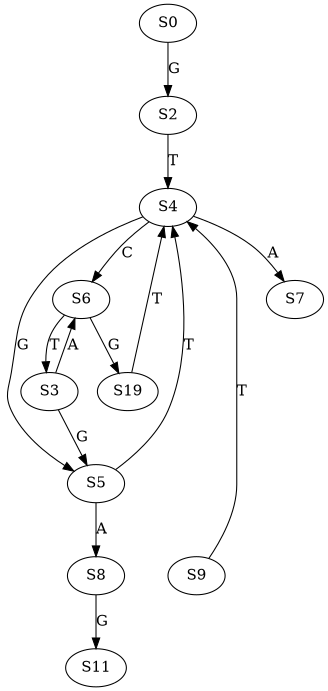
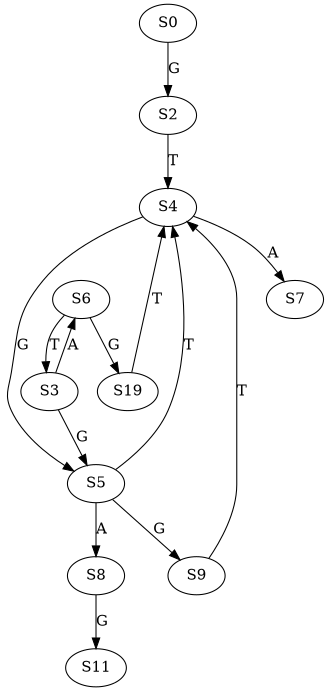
edge "S4" -> "S6": removed, label "C"
edge "S5" -> "S9": added, label "G"
